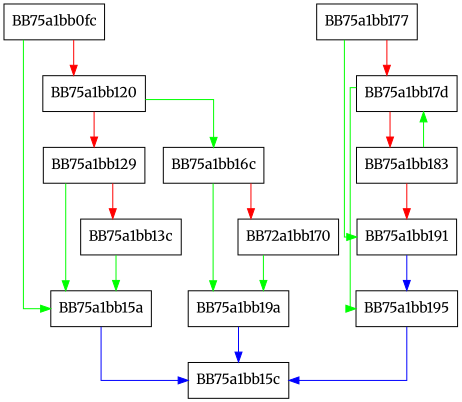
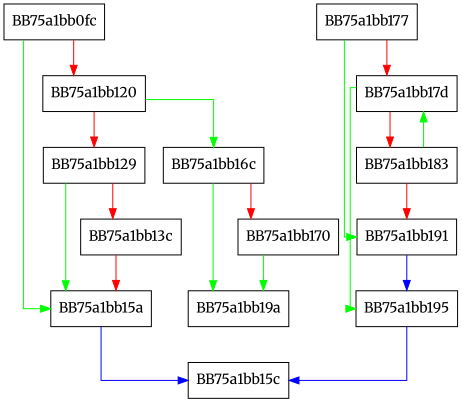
node "BB72a1bb170": label "BB72a1bb170" -> "BB75a1bb170"
edge "BB75a1bb13c" -> "BB75a1bb15a": color green -> red
edge "BB75a1bb19a" -> "BB75a1bb15c": removed
